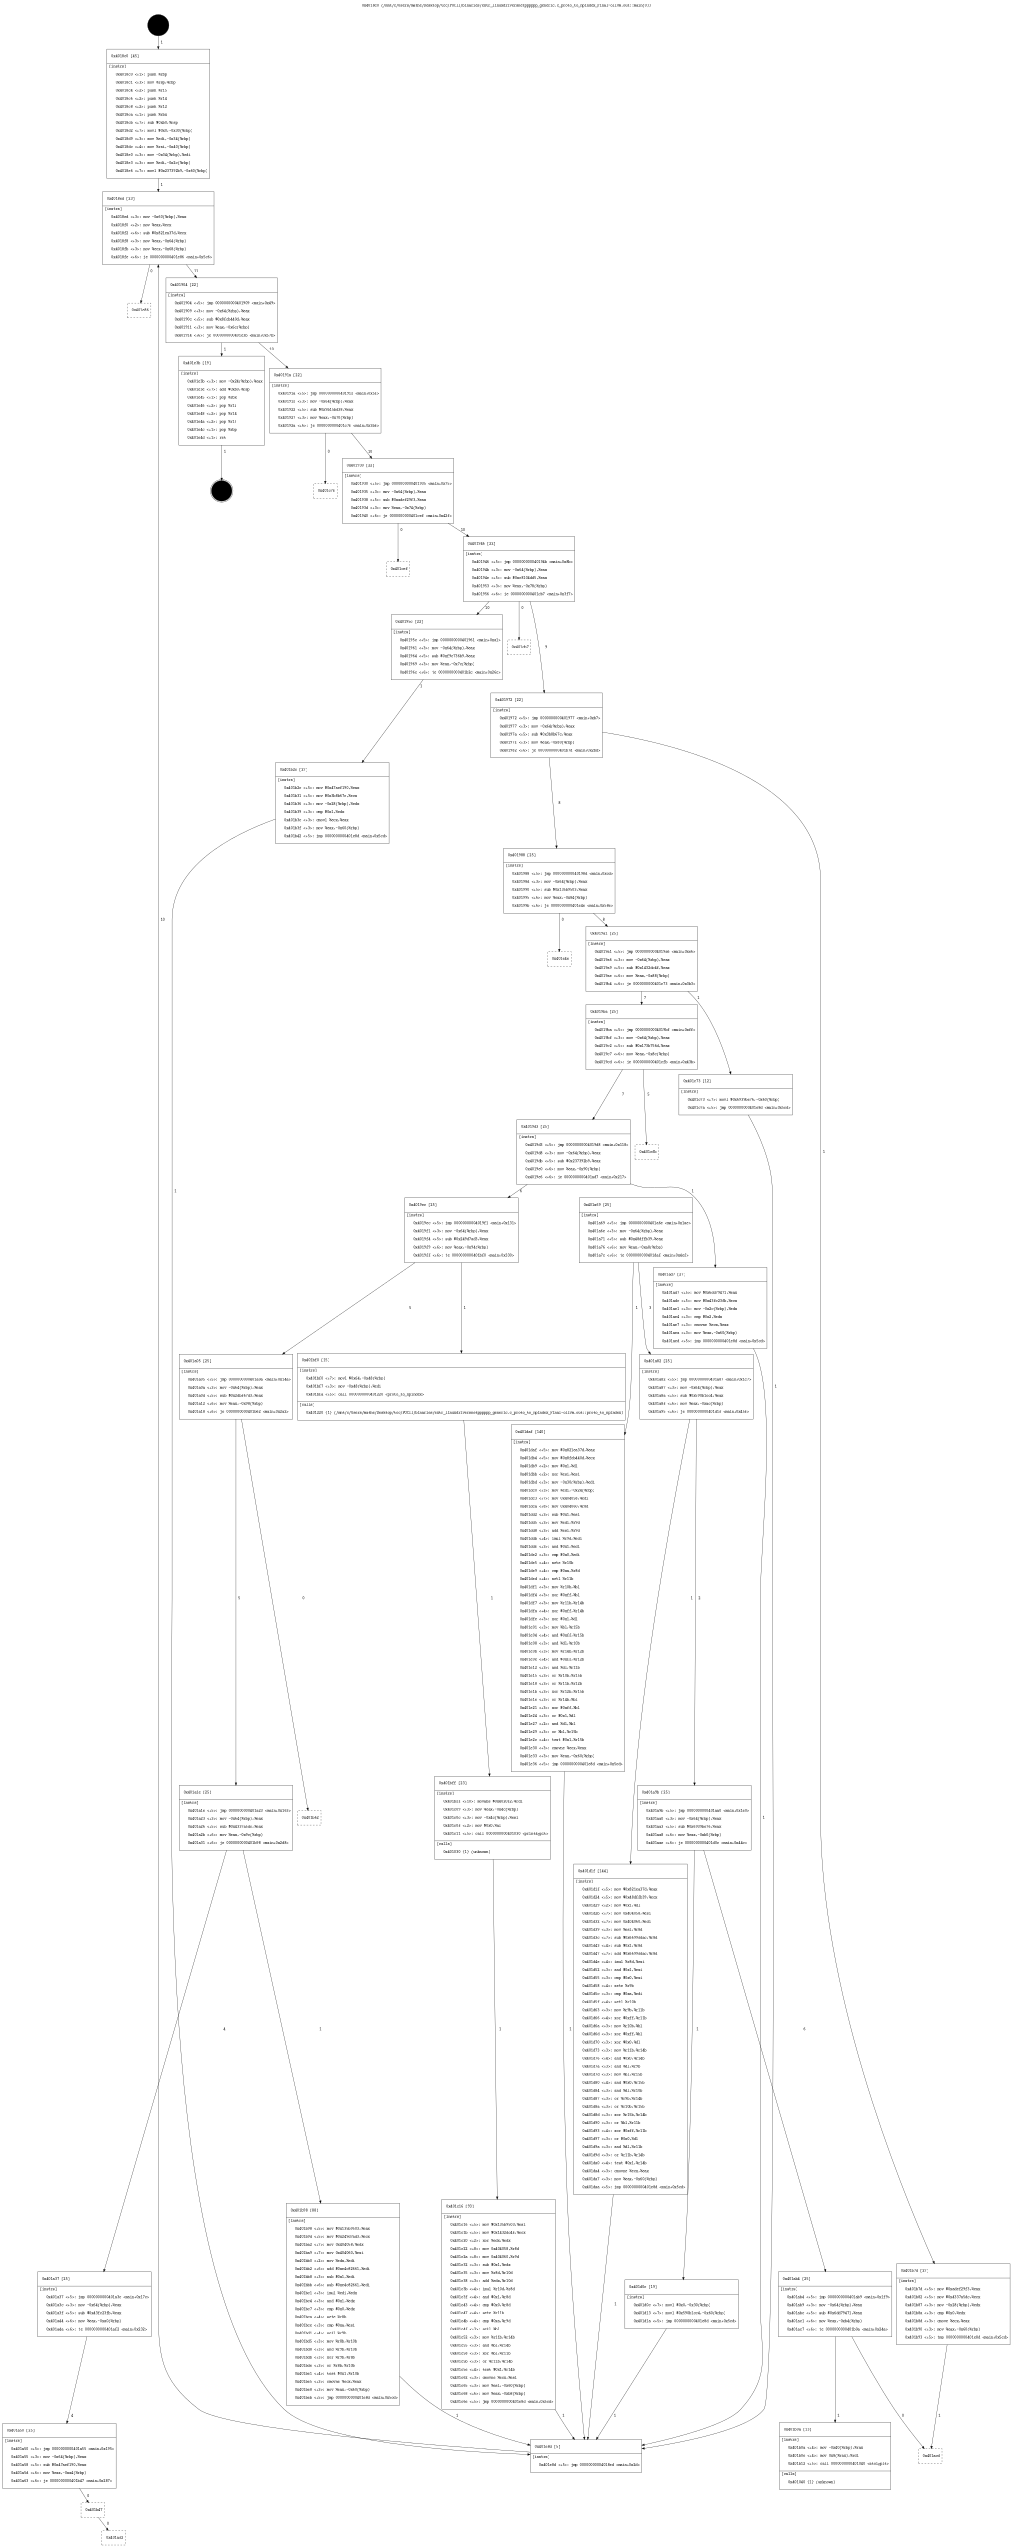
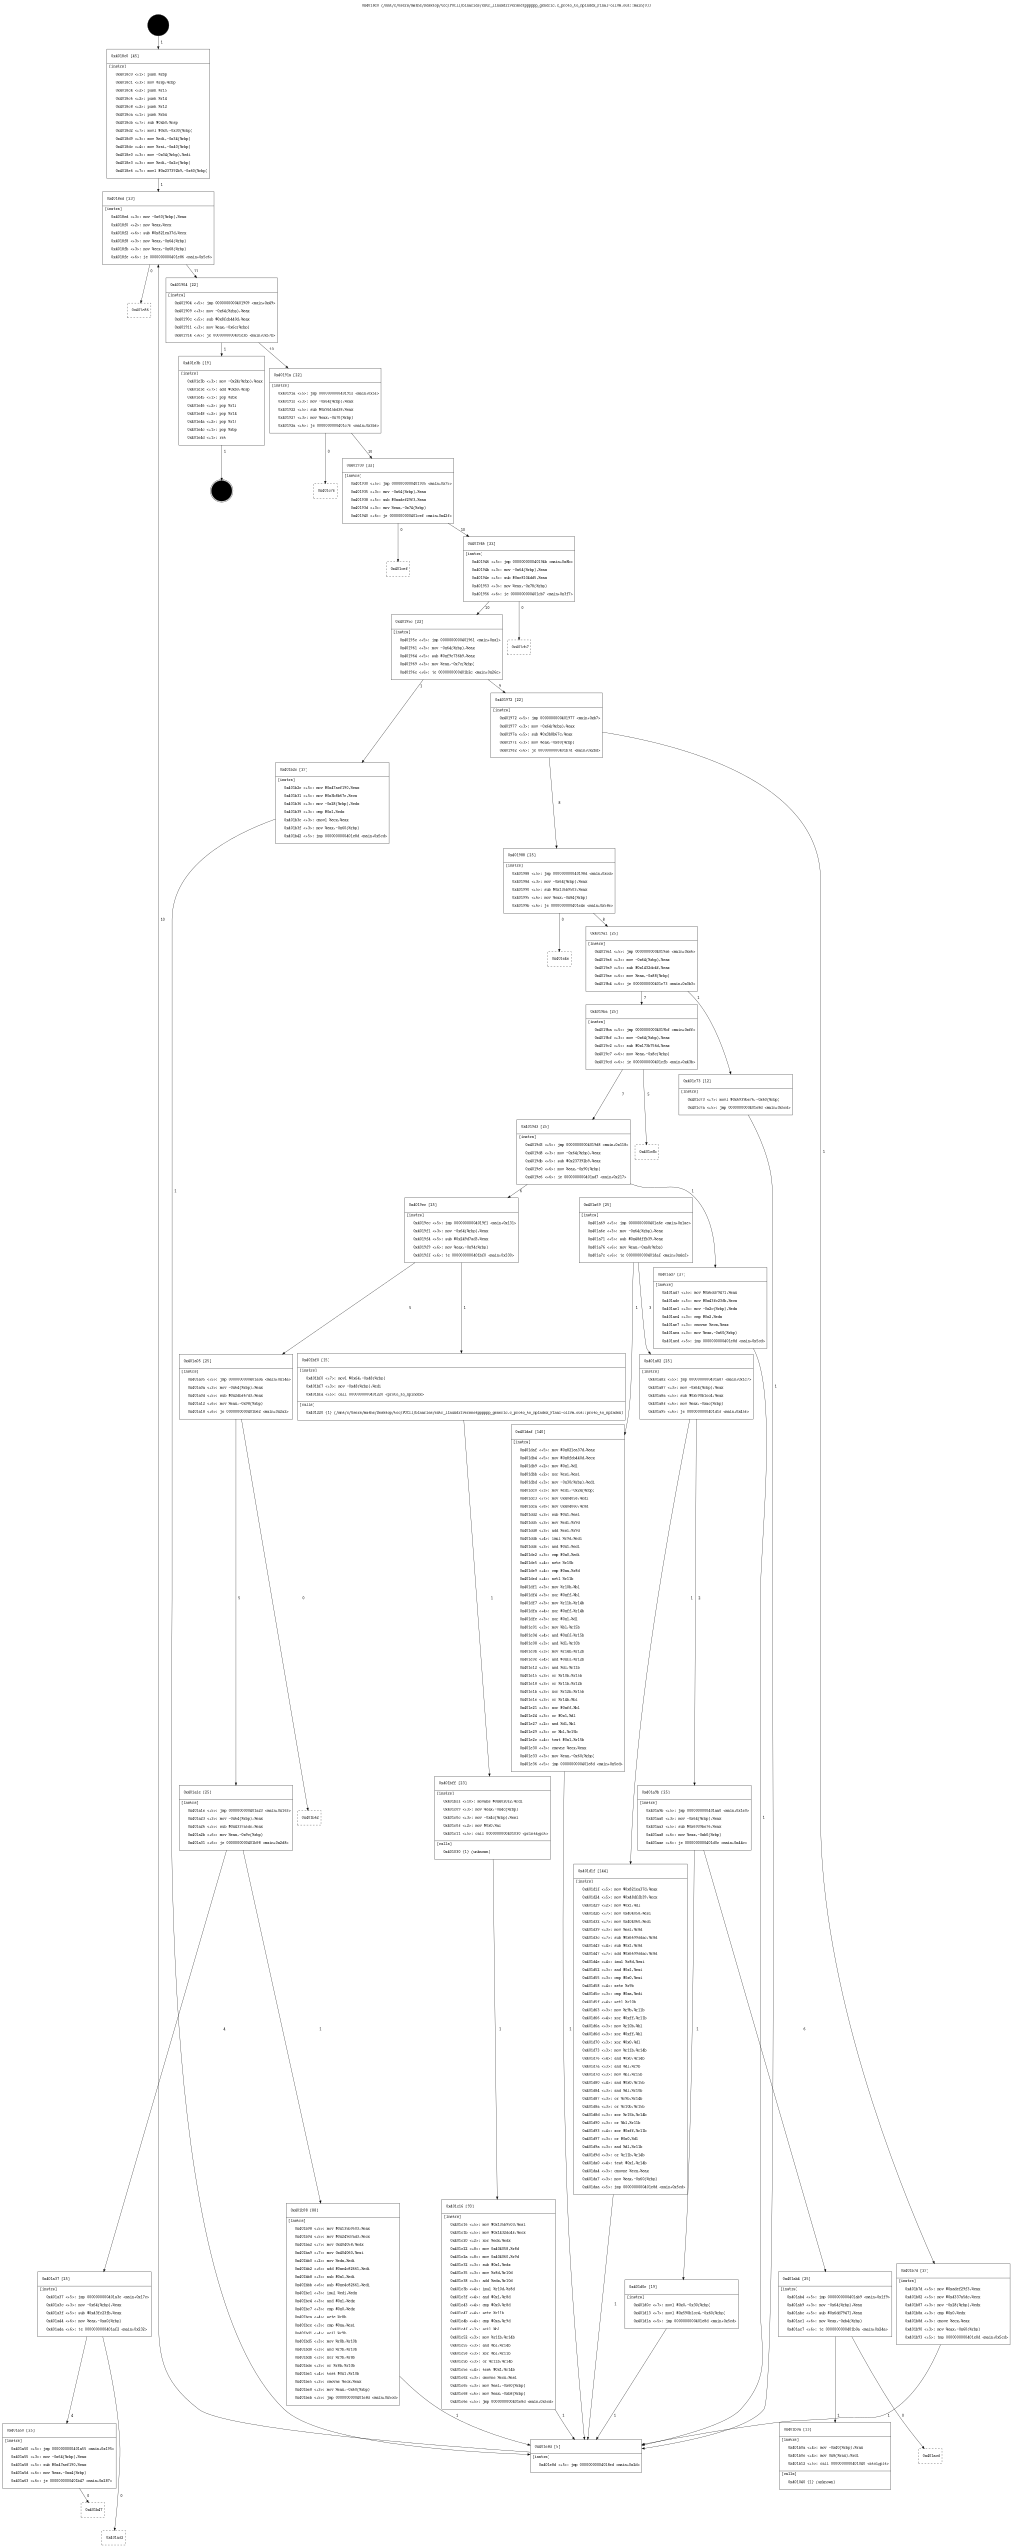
edge "0x401946 [22]" -> "0x401972 [22]": now "0x40195c [22]" -> "0x401972 [22]"
edge "0x401b7d [27]" -> "0x401acd": now "0x401b7d [27]" -> "0x401e8d [5]"
edge "0x401b47" -> "0x401af2": now "0x401a37 [25]" -> "0x401af2"
